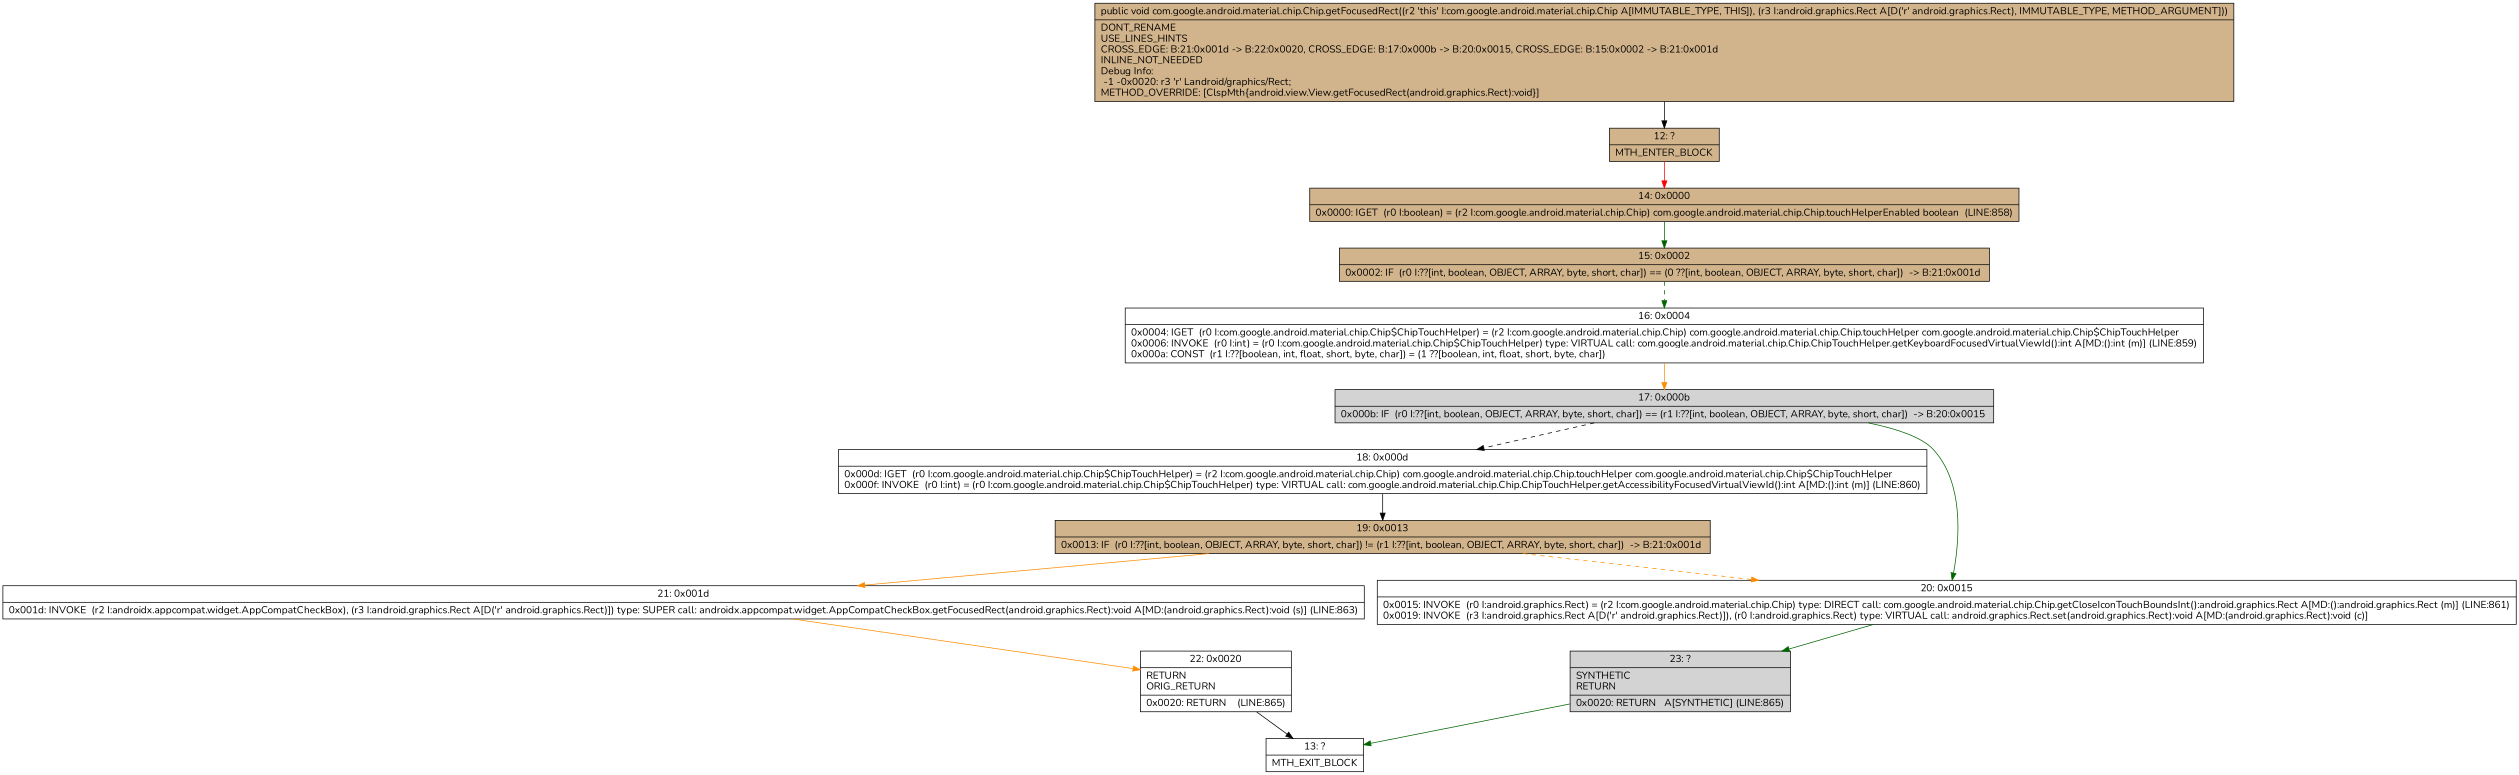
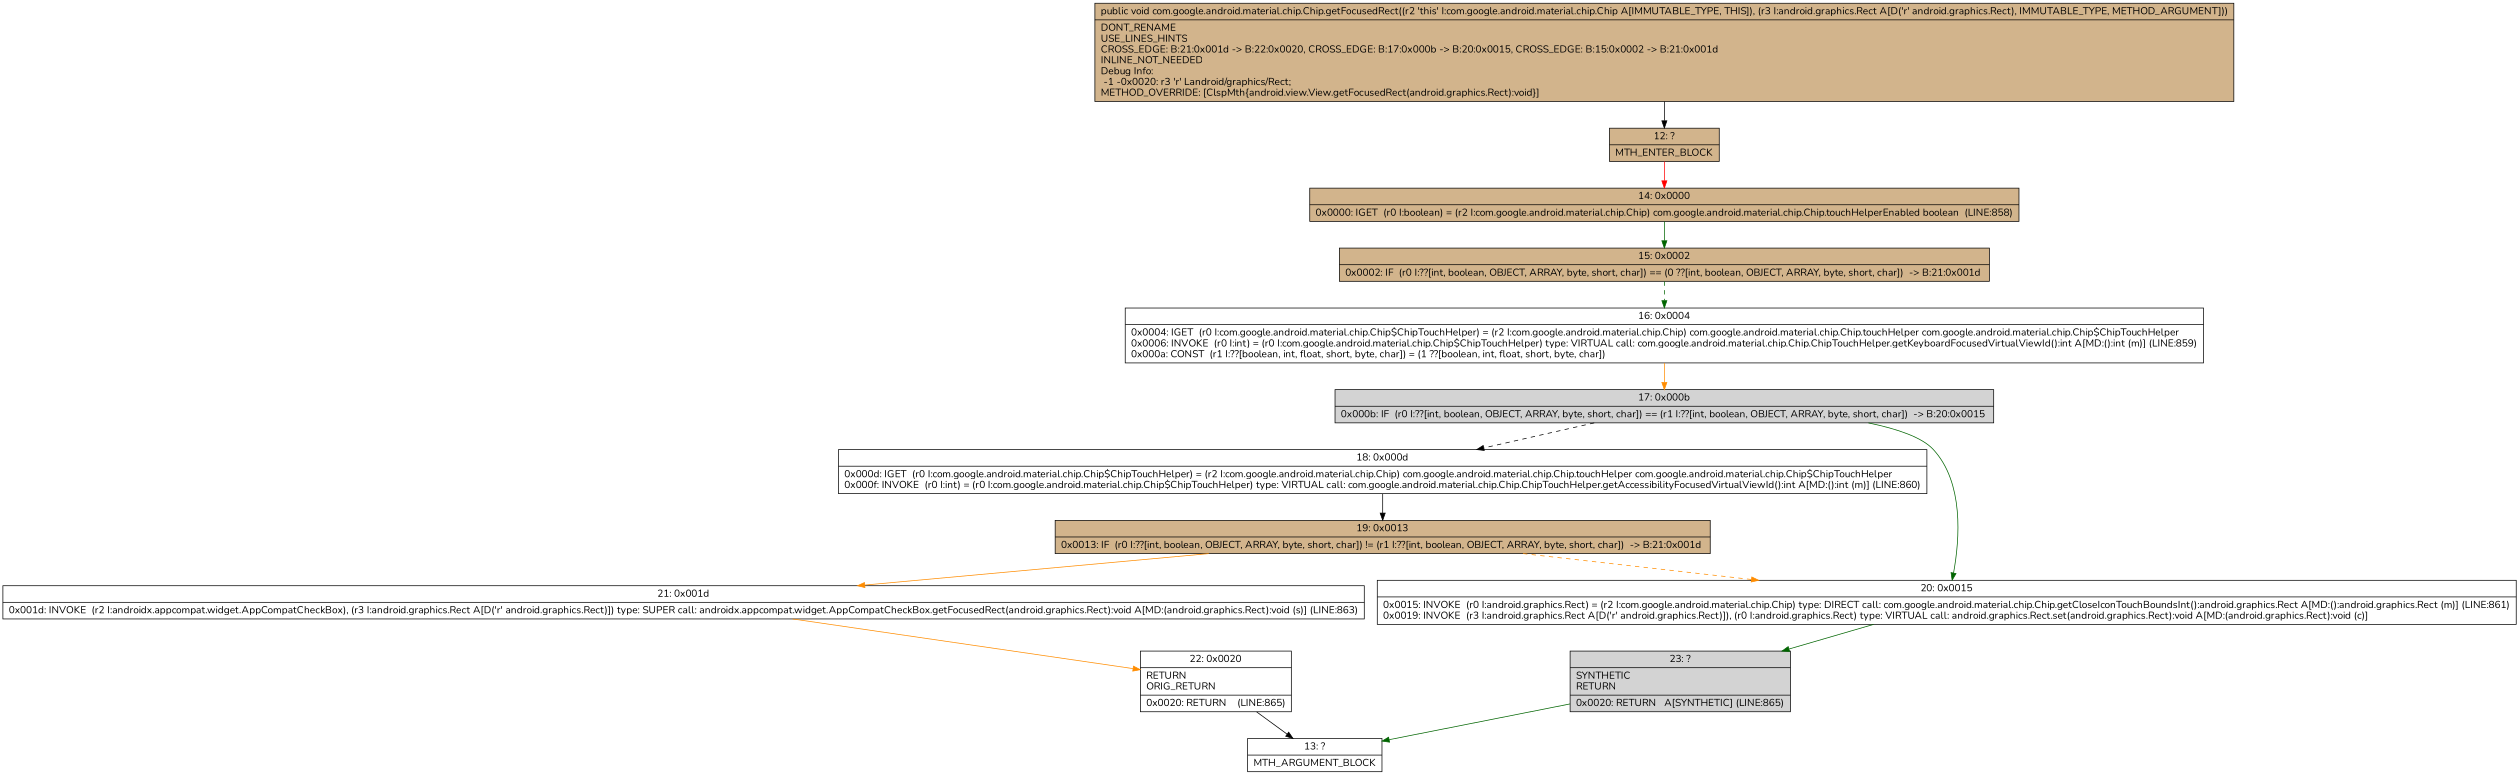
node "13: ?": text "MTH_EXIT_BLOCK" -> "MTH_ARGUMENT_BLOCK"
